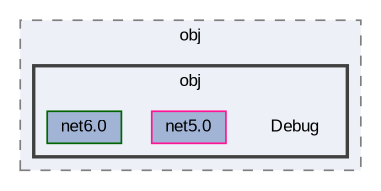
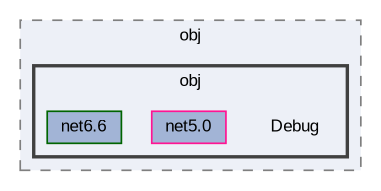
node "net6.0": label "net6.0" -> "net6.6"
